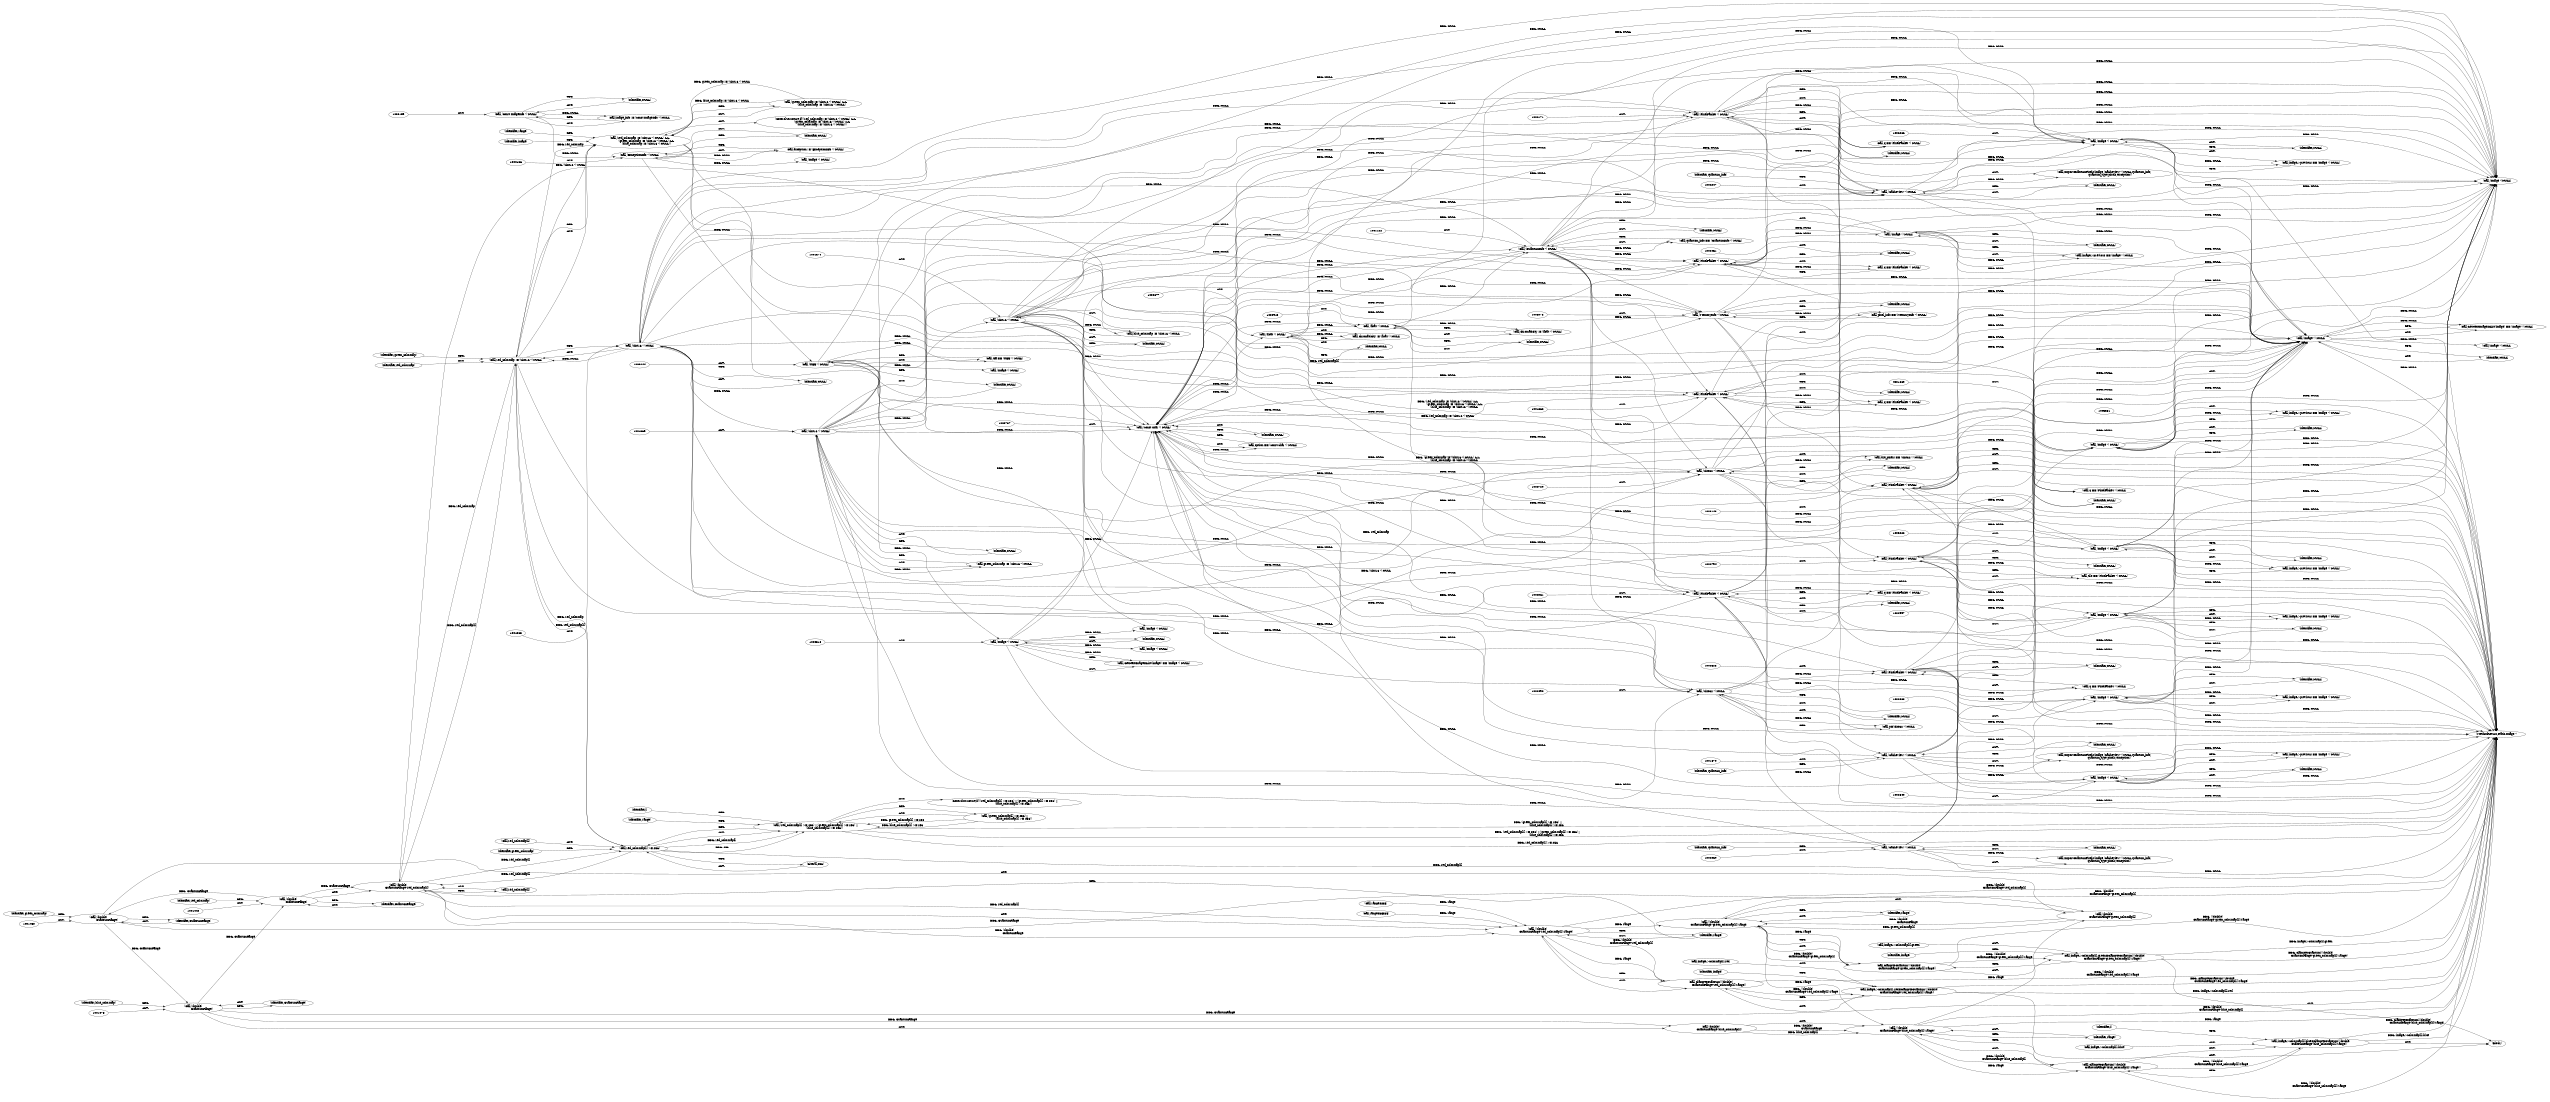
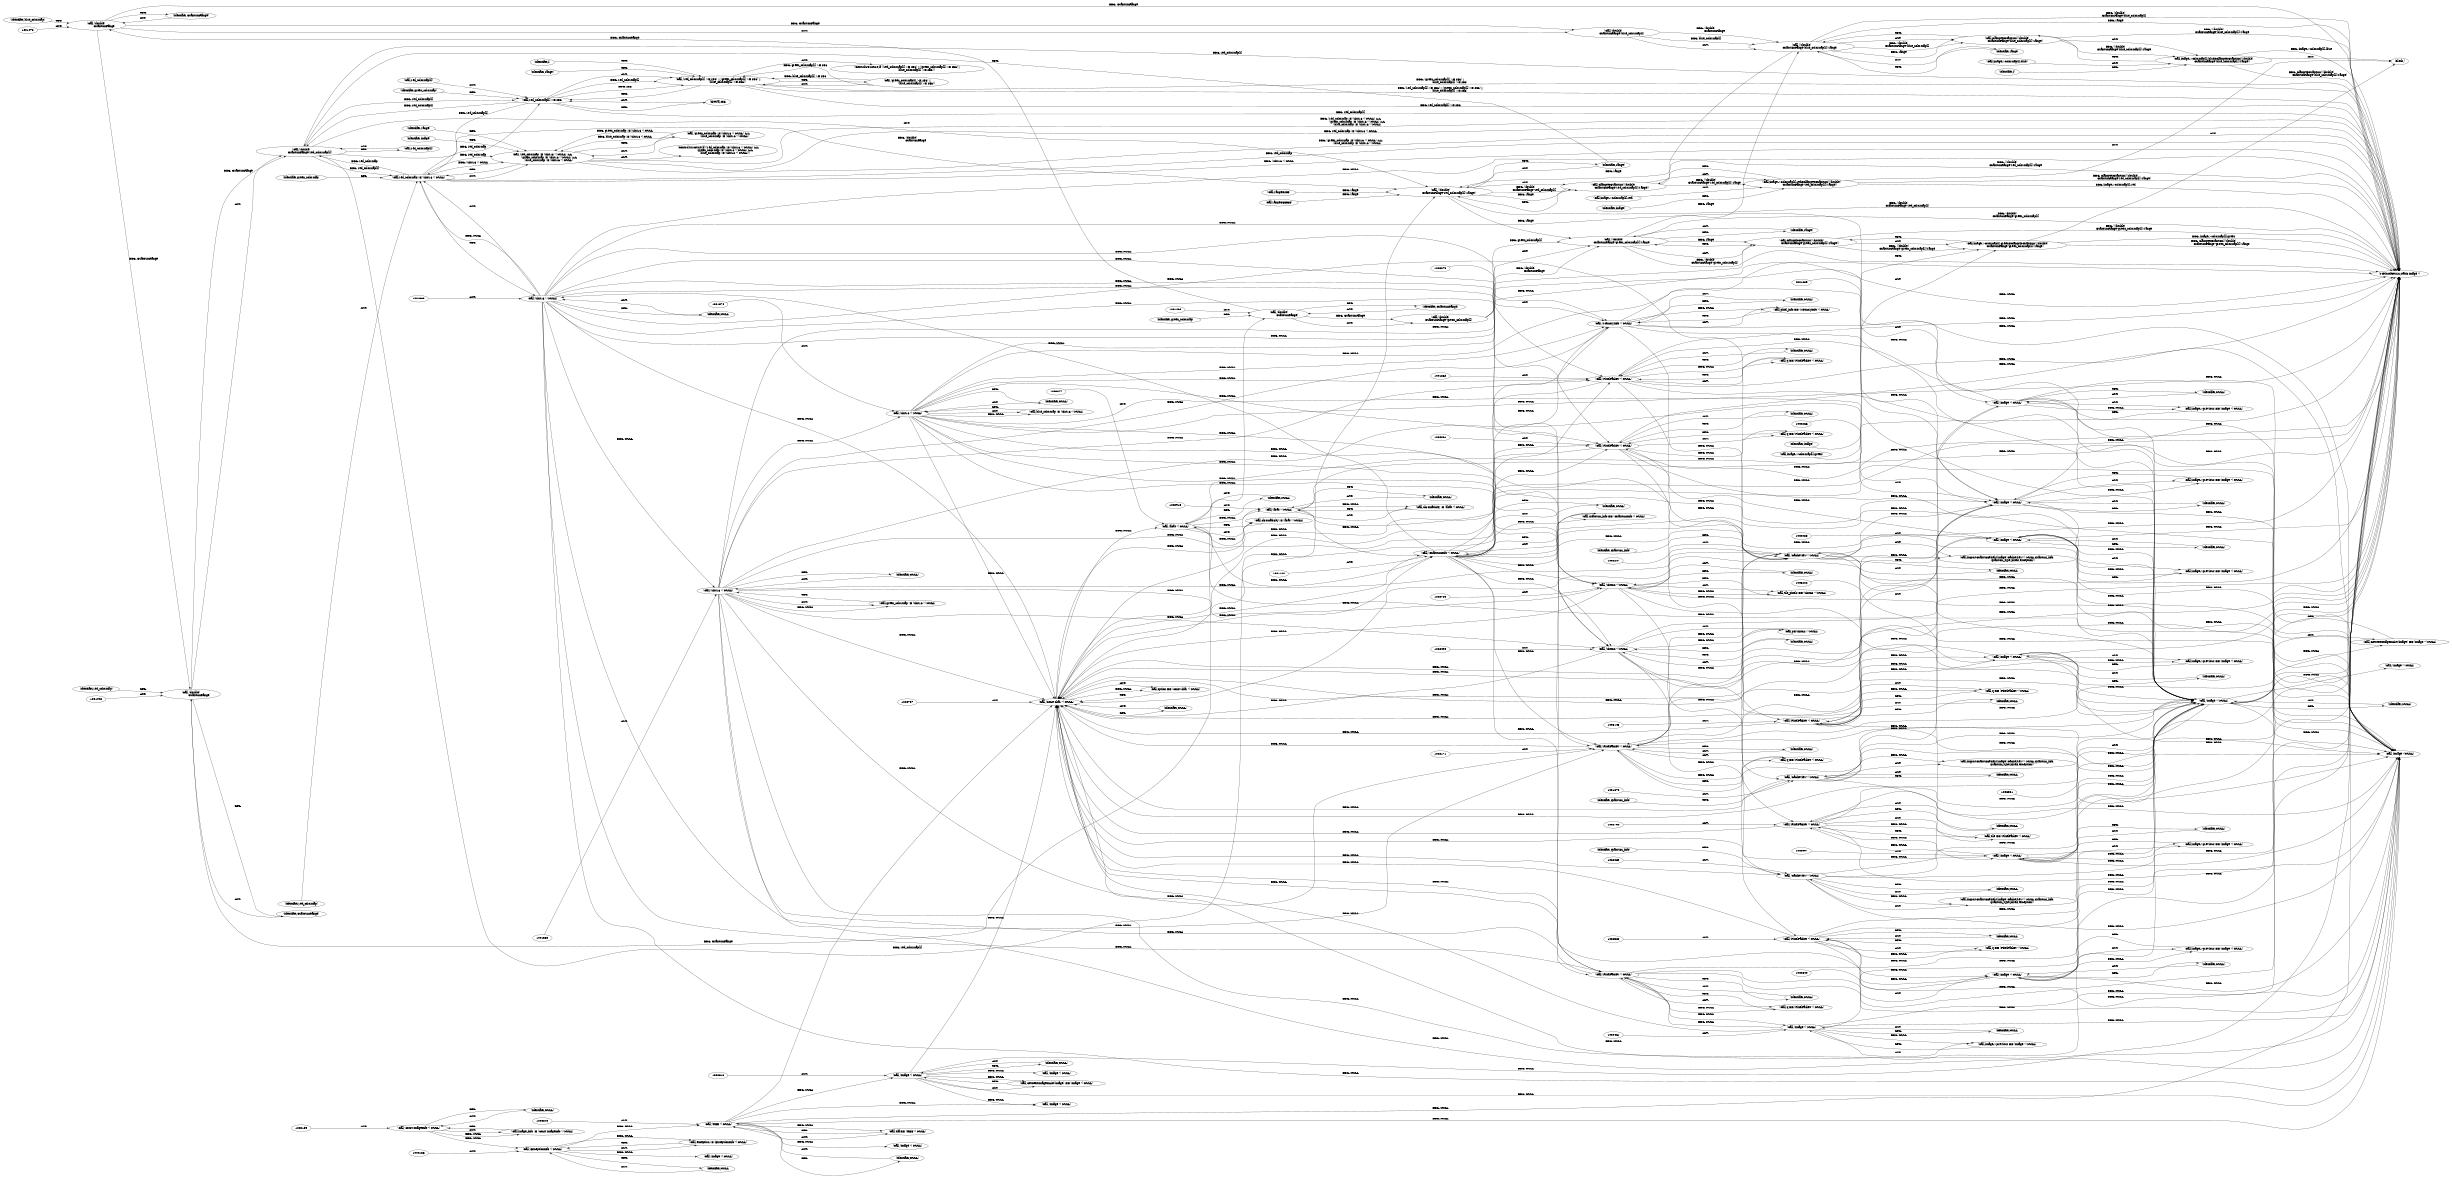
edge "(Call,((double) QuantumRange*blue_colormap[i])/range)" -> "(Call,(double) QuantumRange*green_colormap[i])": now "(Call,((double) QuantumRange*blue_colormap[i])/range)" -> "(Call,((double) QuantumRange*red_colormap[i])/range)"
